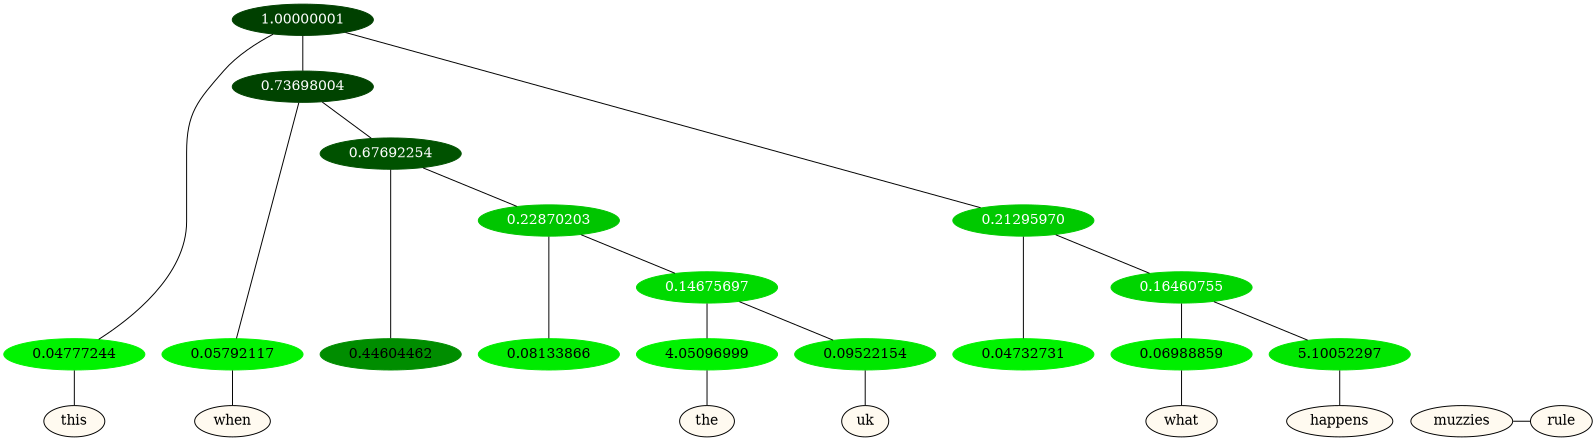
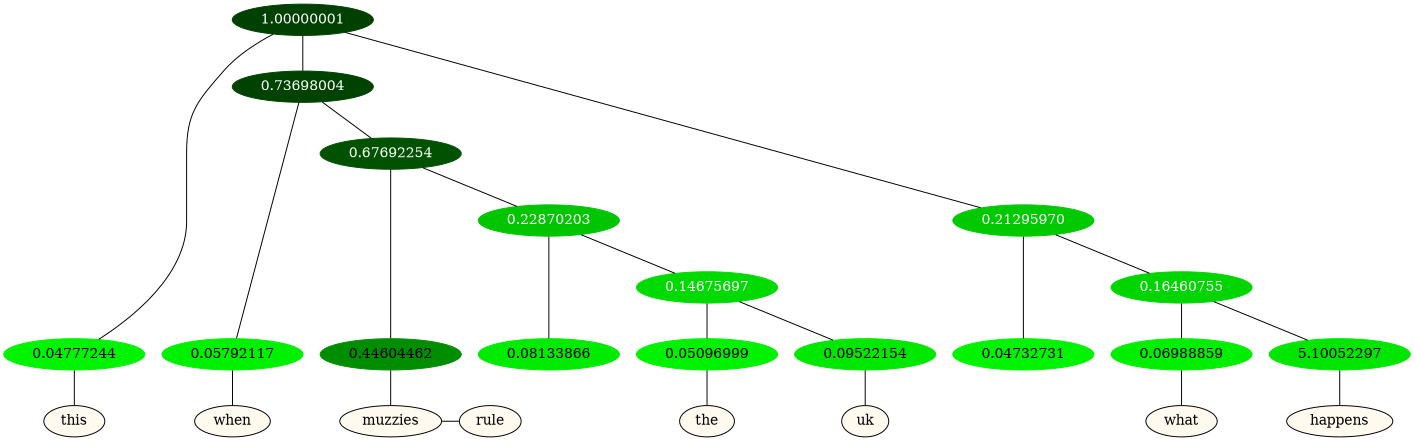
node "4.05096999": label "4.05096999" -> "0.05096999"
edge "0.44604462" -- "muzzies": added
